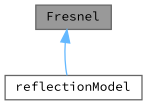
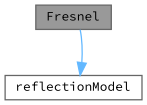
edge "reflectionModel" -> "Fresnel": reversed
